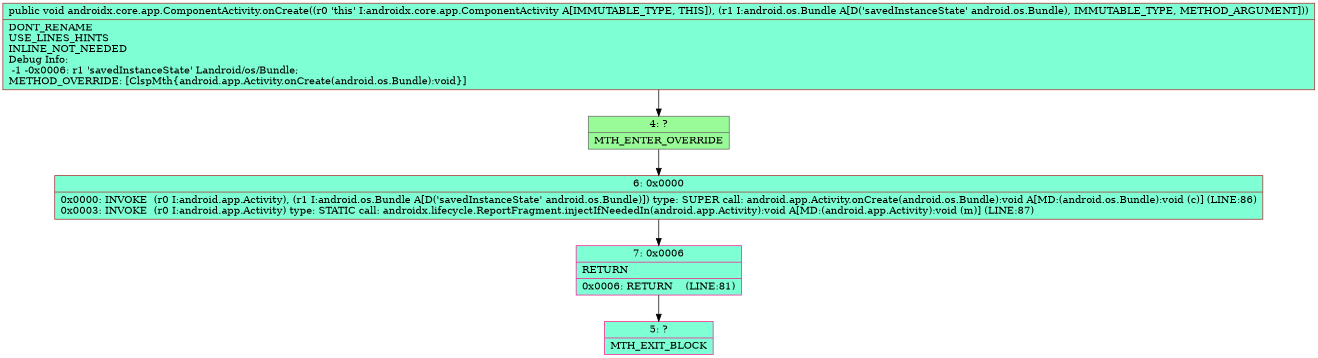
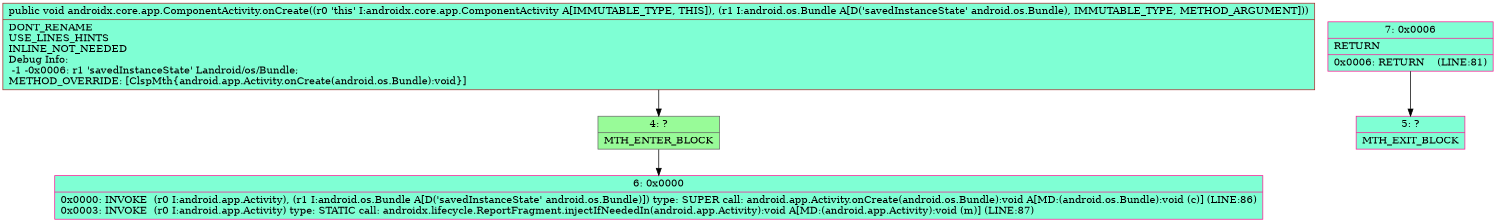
node "4: ?": text "MTH_ENTER_OVERRIDE" -> "MTH_ENTER_BLOCK"
node "6: 0x0000": color brown -> deeppink
edge "6: 0x0000" -> "7: 0x0006": removed
